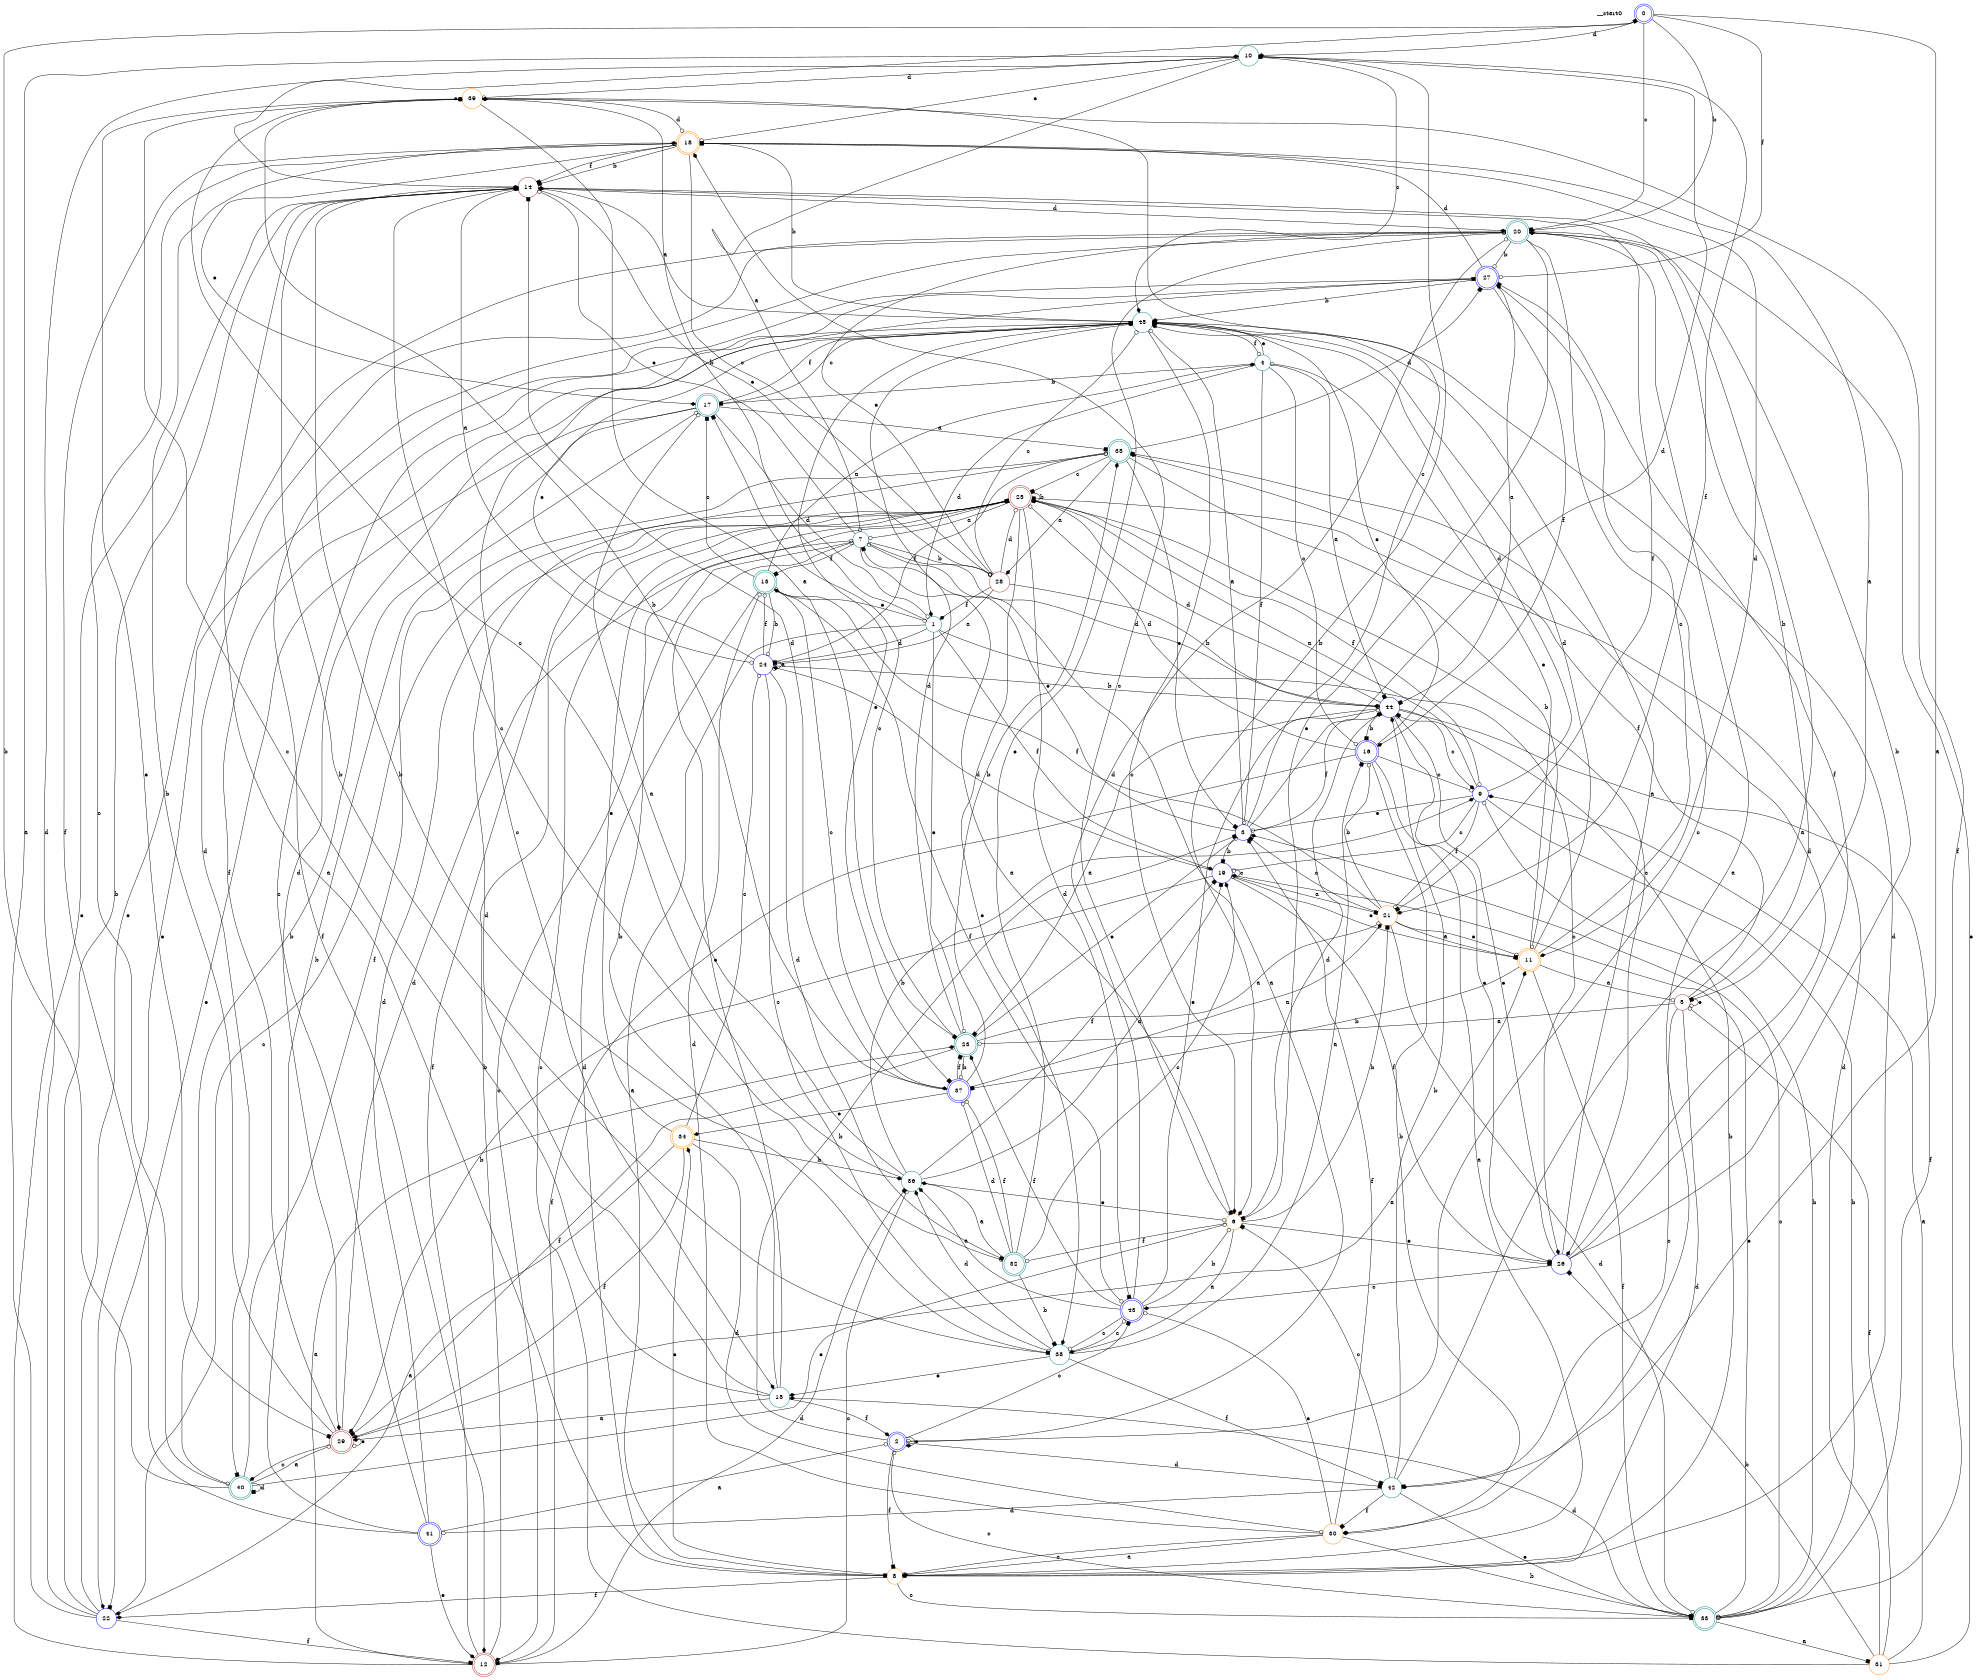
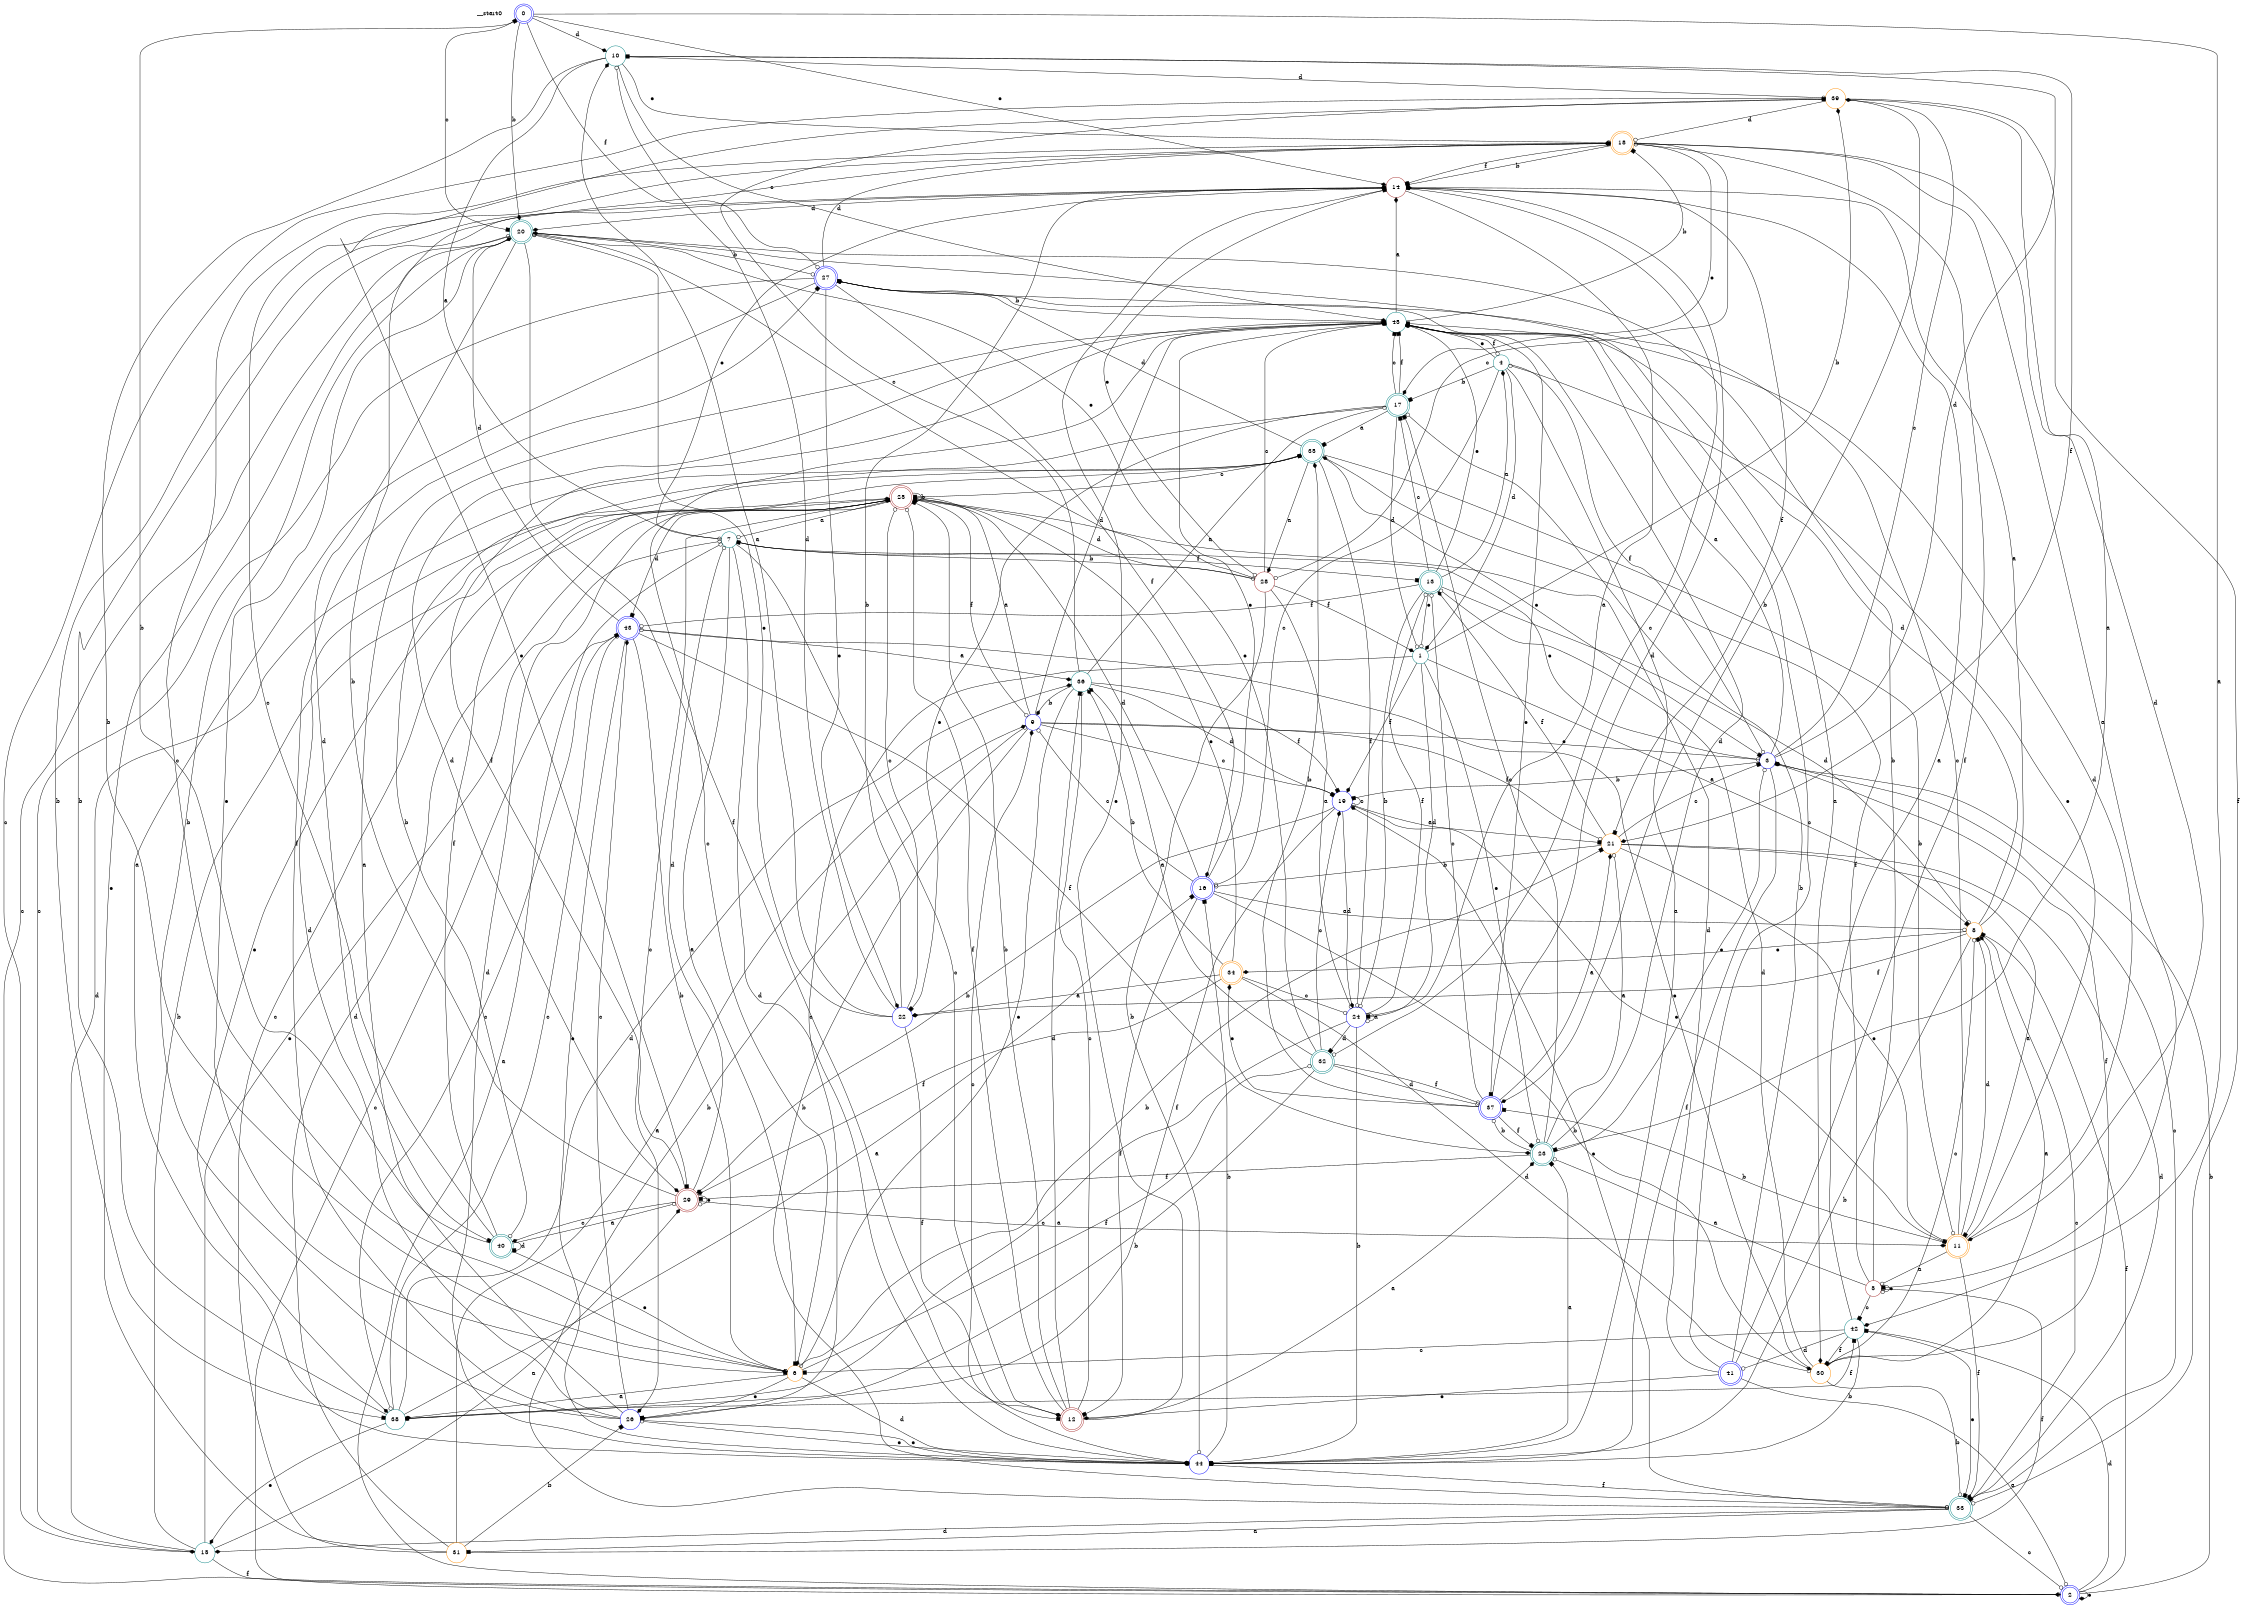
edge "24" -> "45": now "13" -> "45"
edge "5" -> "8": now "11" -> "8"
